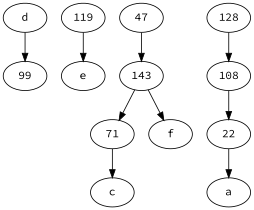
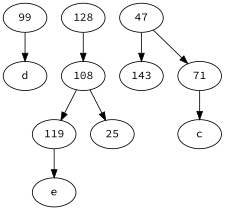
edge "d" -> "99": reversed
edge "108" -> "119": added
edge "143" -> "71": now "47" -> "71"
node "f": removed
node "22": label "22" -> "25"
node "a": removed
